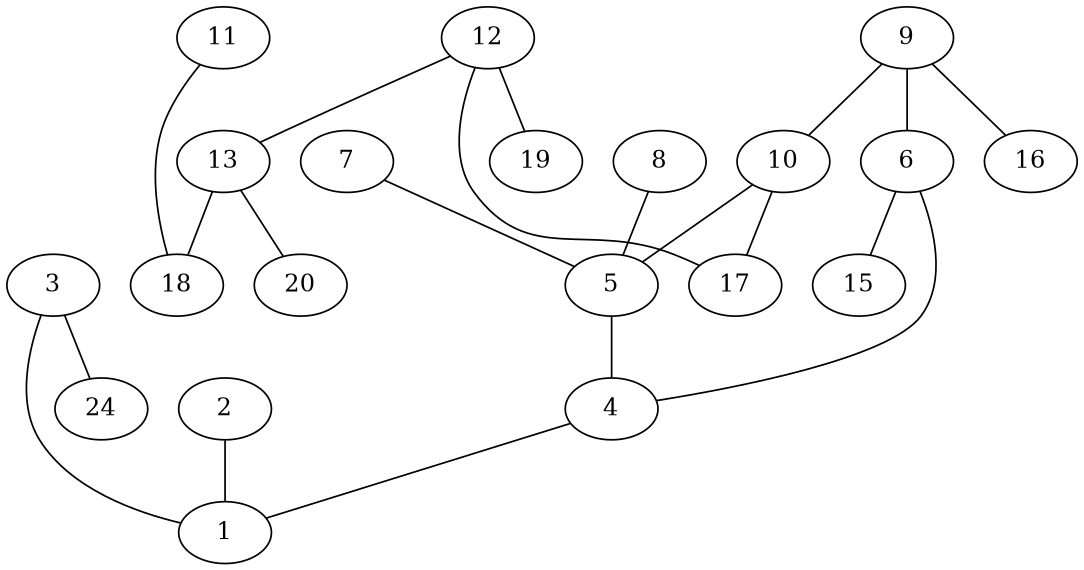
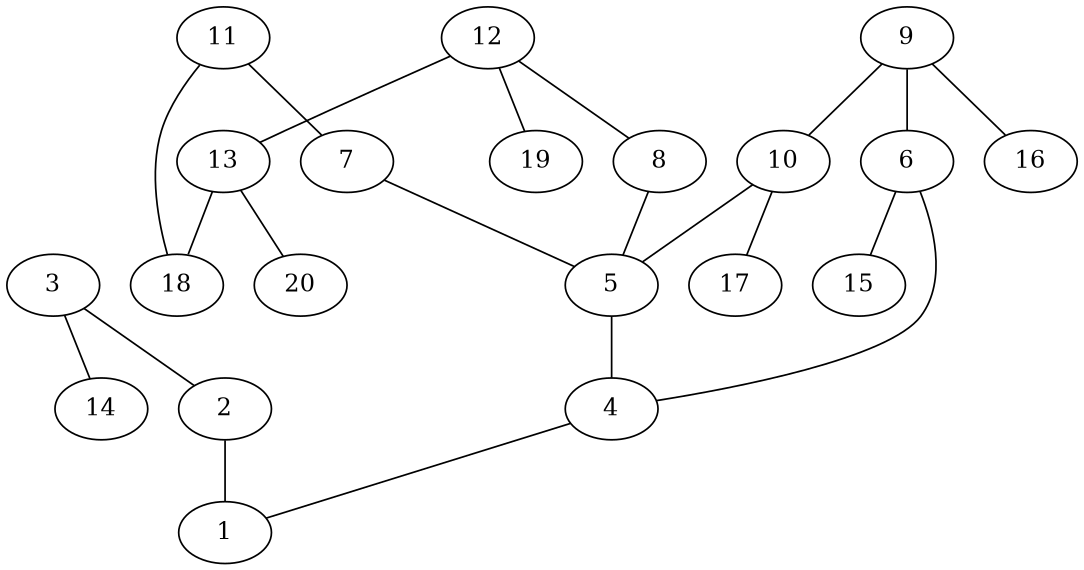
edge "11" -- "7": added
edge "12" -- "17": now "12" -- "8"
node "24": label "24" -> "14"
edge "3" -- "1": now "3" -- "2"
